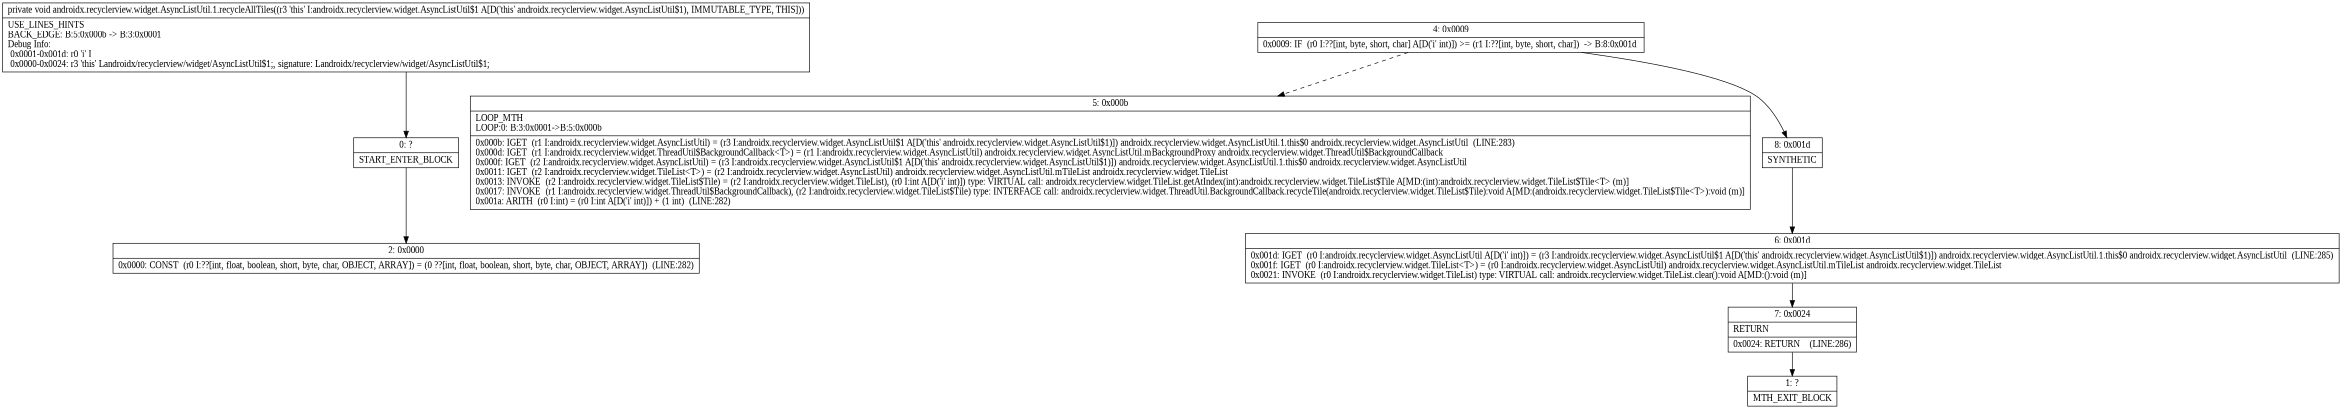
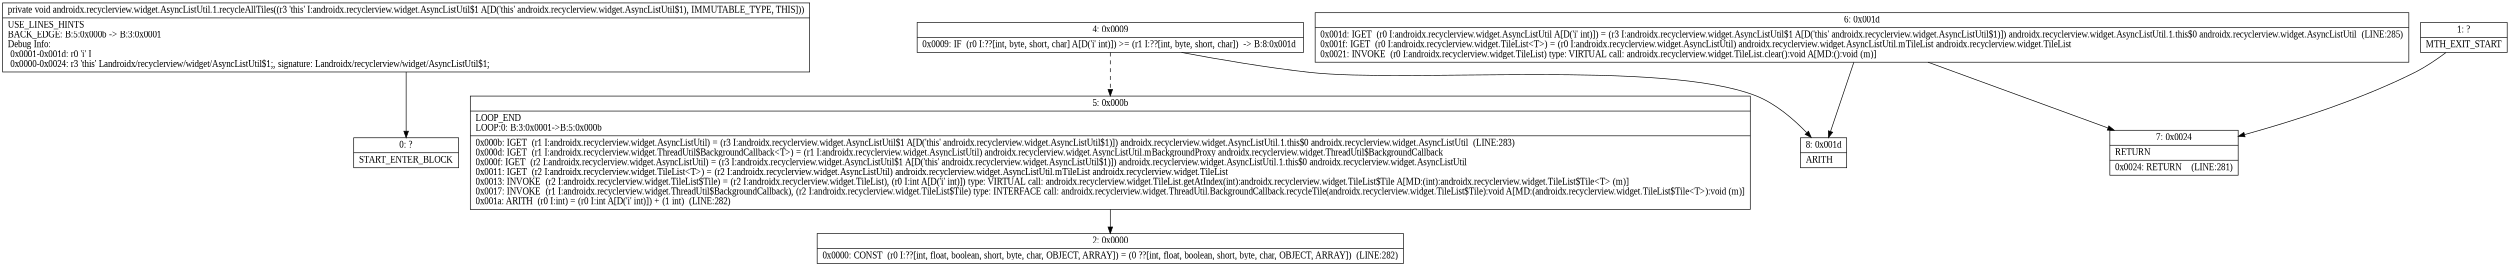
node "5: 0x000b": text "LOOP_MTH" -> "LOOP_END"
node "8: 0x001d": text "SYNTHETIC" -> "ARITH"
edge "8: 0x001d" -> "6: 0x001d": reversed
edge "0: ?" -> "2: 0x0000": now "5: 0x000b" -> "2: 0x0000"
node "7: 0x0024": text "0x0024: RETURN    (LINE:286)" -> "0x0024: RETURN    (LINE:281)"
edge "7: 0x0024" -> "1: ?": reversed
node "1: ?": text "MTH_EXIT_BLOCK" -> "MTH_EXIT_START"
